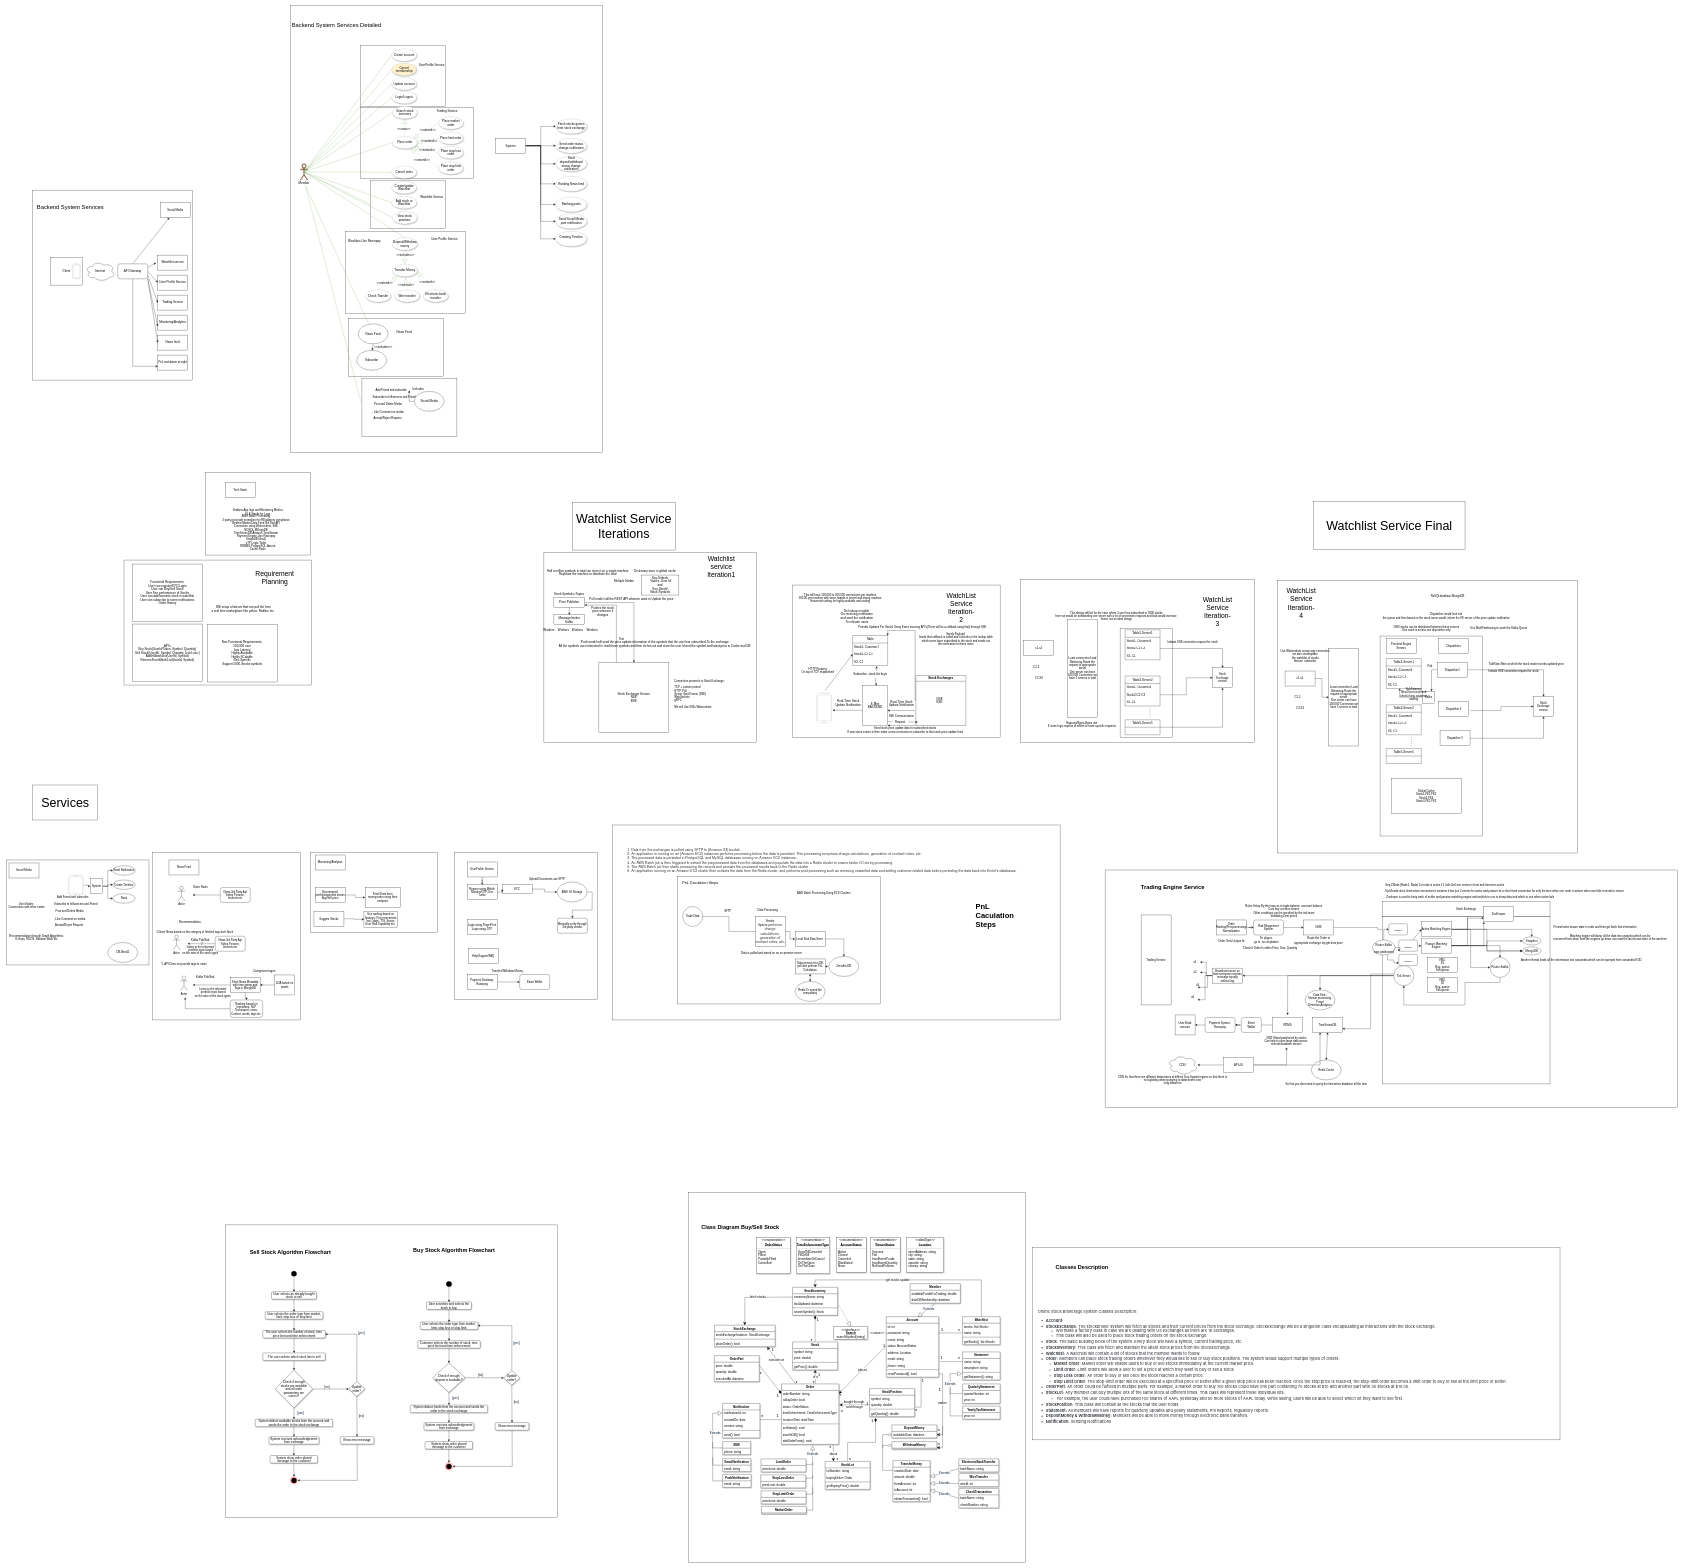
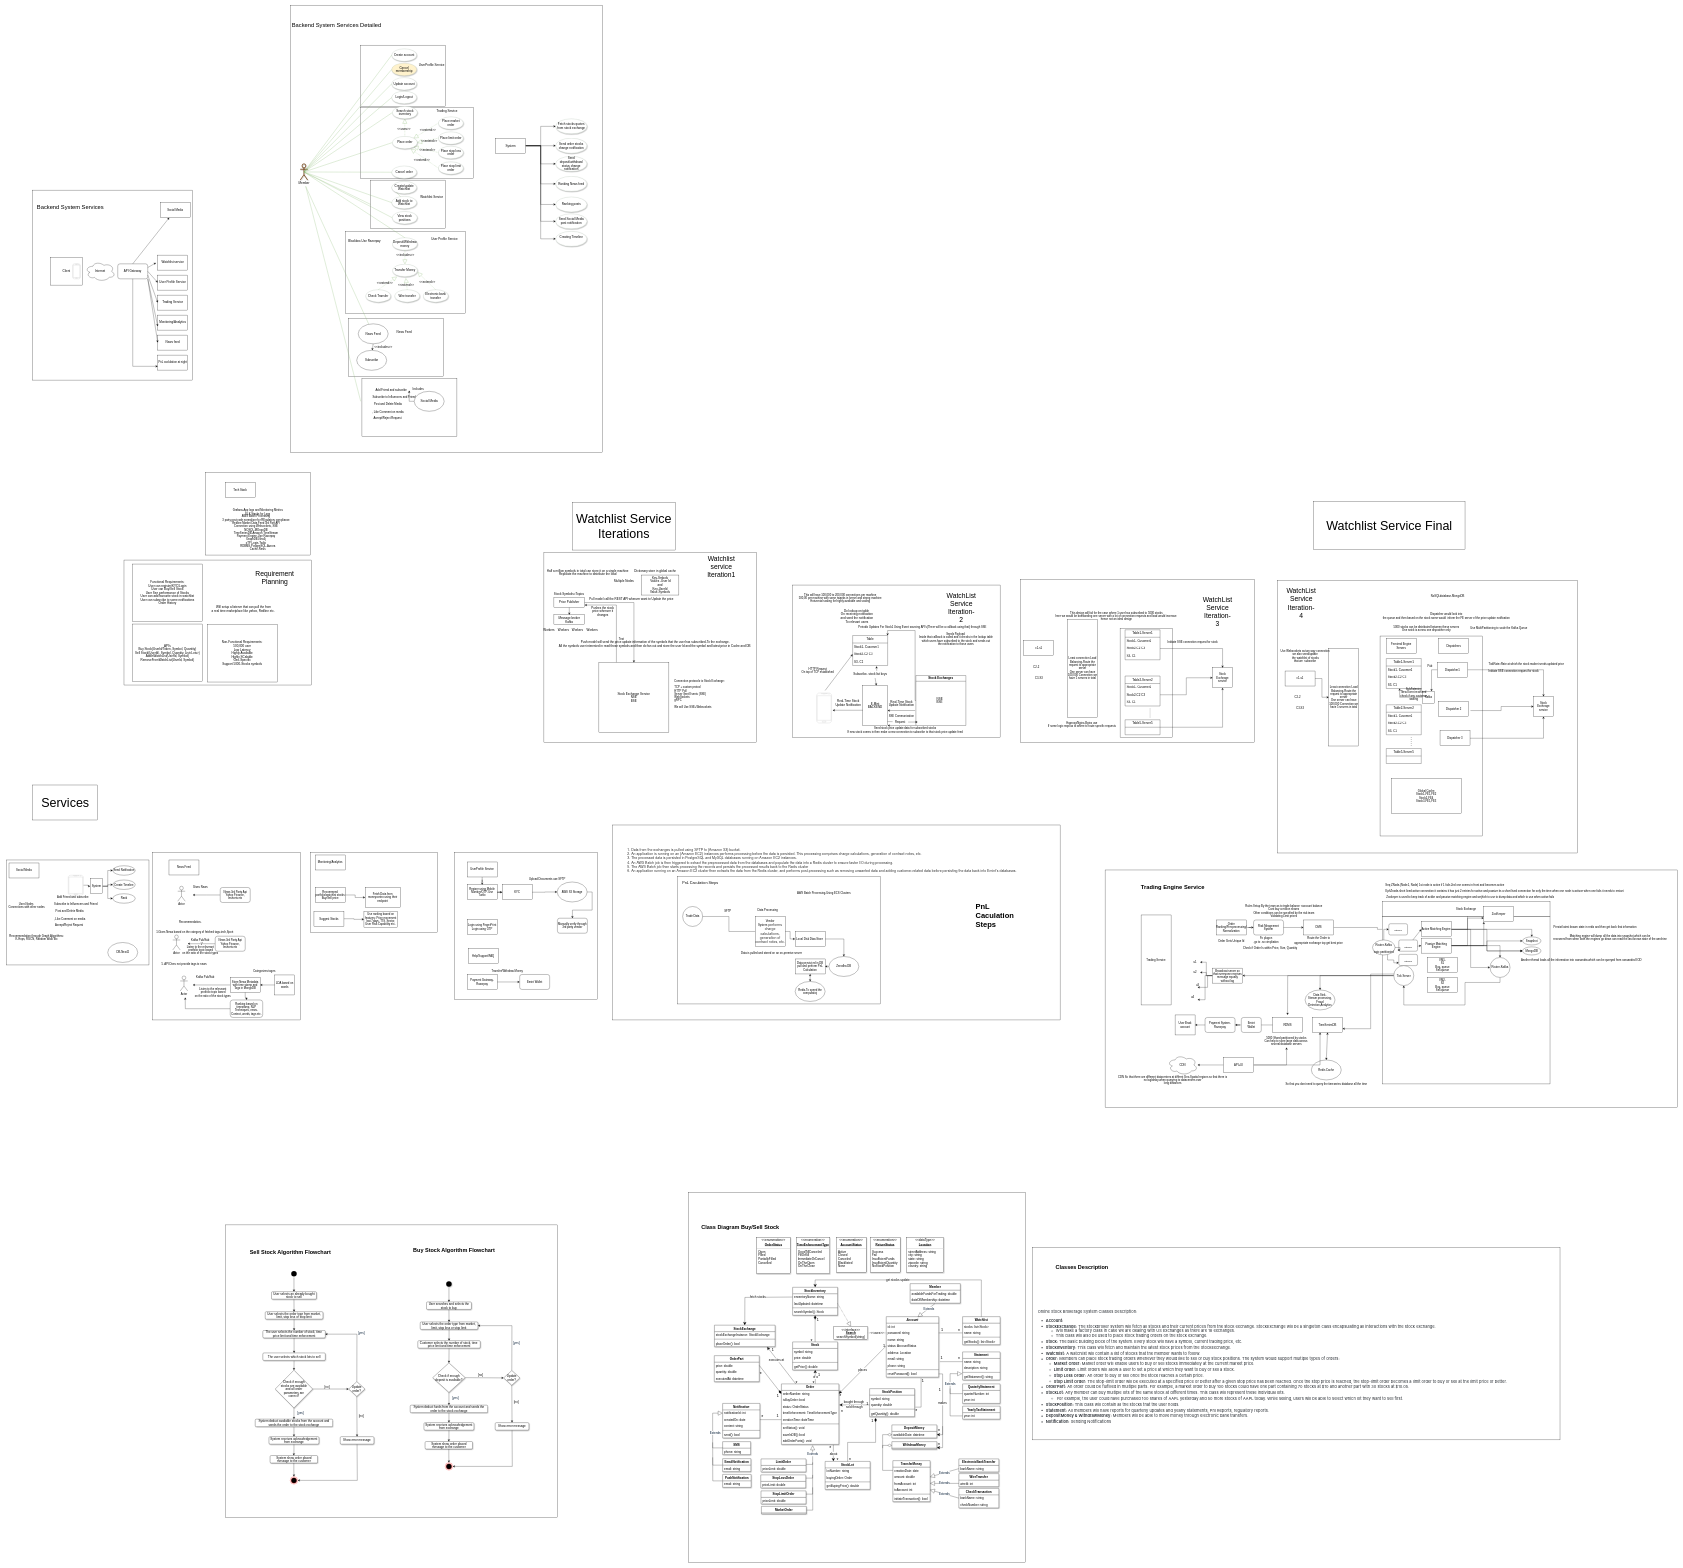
node "Send order status change notification": label "Send order status change notification" -> "Send order stocks change notification"
node "KYC": size 30x9 -> 30x15
